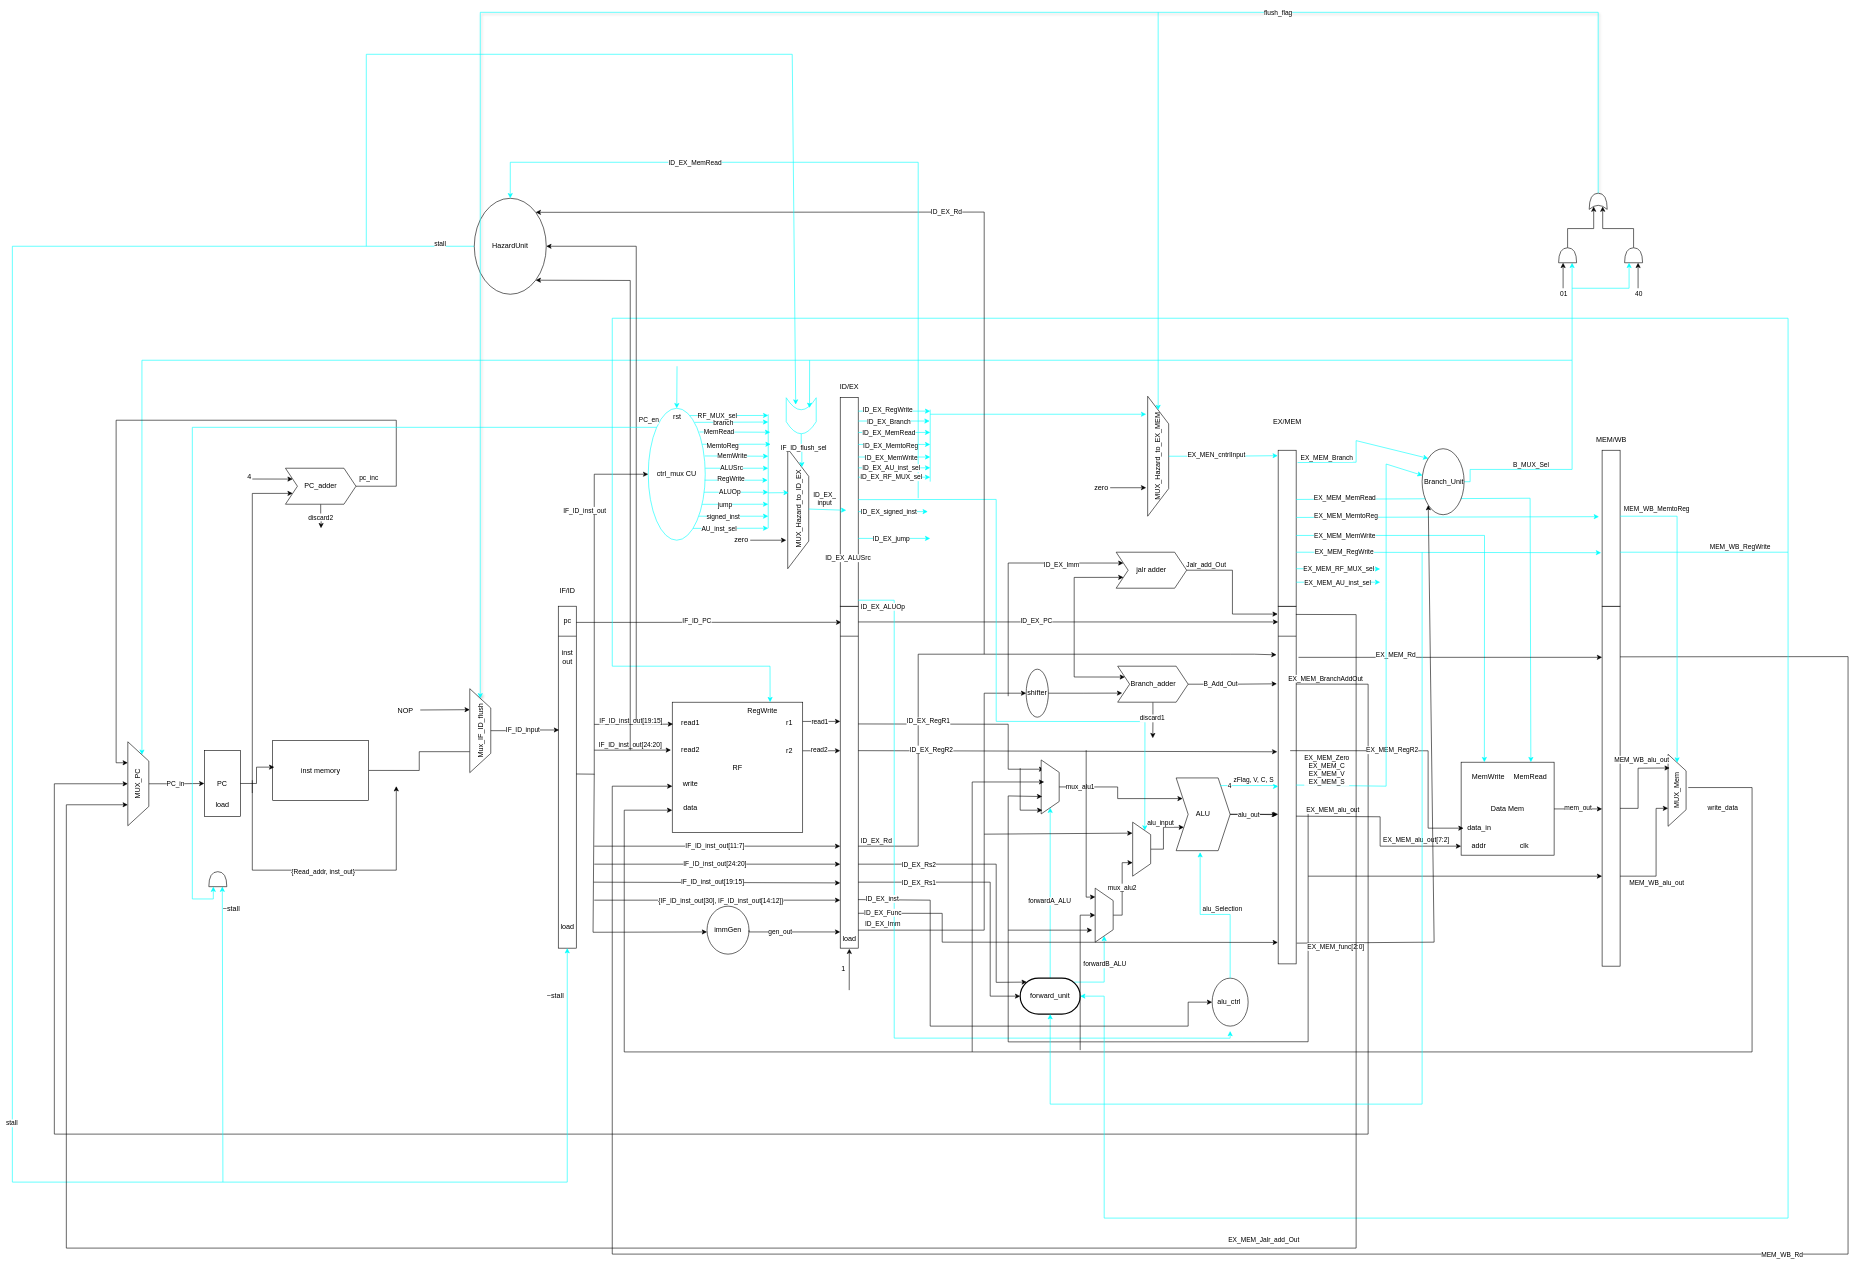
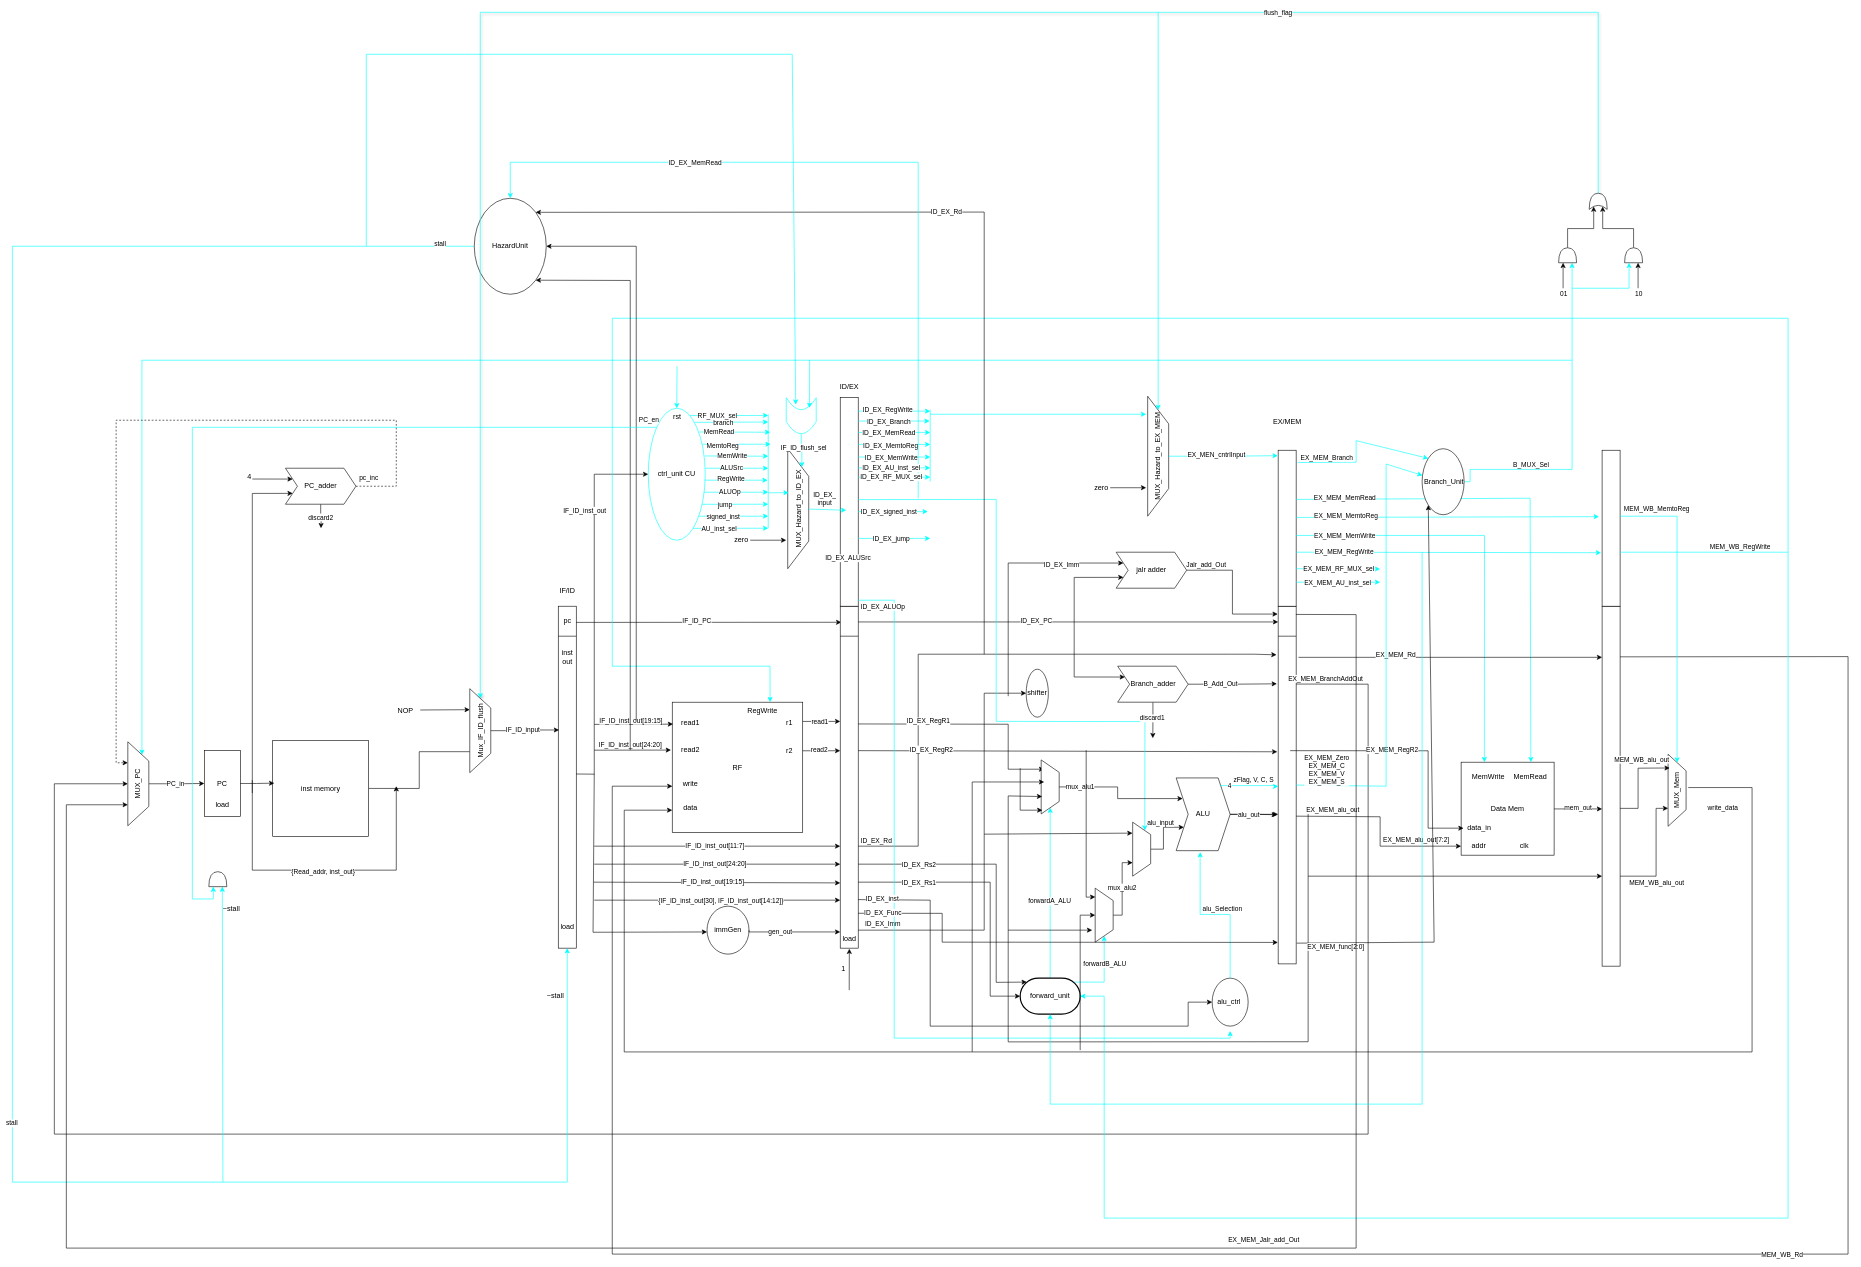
node "40": label "40" -> "10"
edge "PC_adder" -> "MUX_PC": style solid -> dashed
node "MEM/WB": removed
node "ctrl_mux CU": label "ctrl_mux CU" -> "ctrl_unit CU"
edge "shifter" -> "Branch_adder": removed
node "inst memory": size 96x60 -> 96x96
